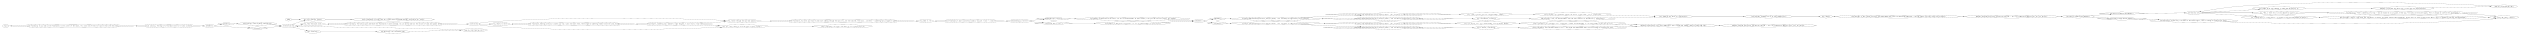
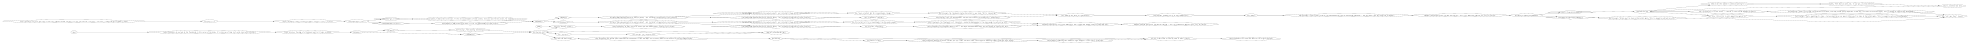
node "You: Search through the sand and sawdust.": removed
